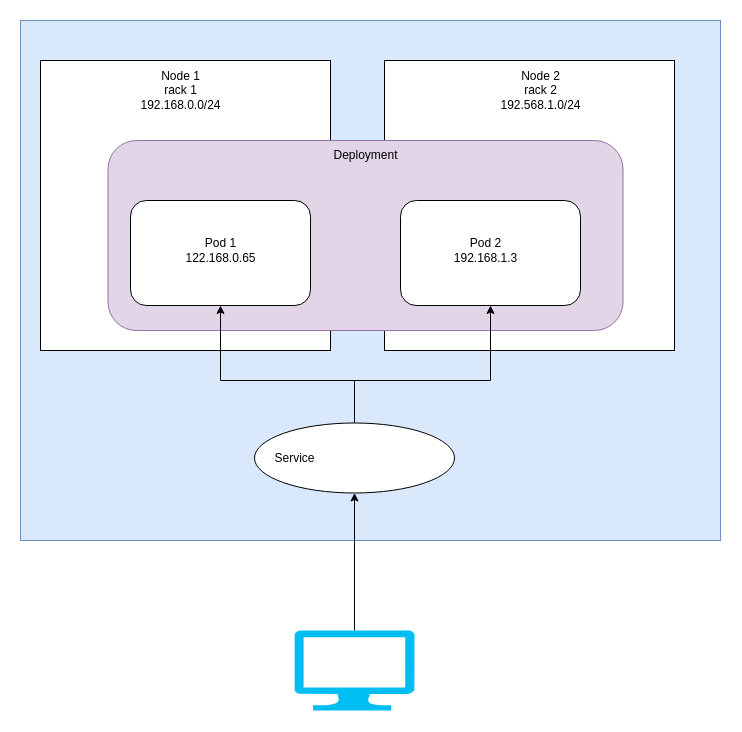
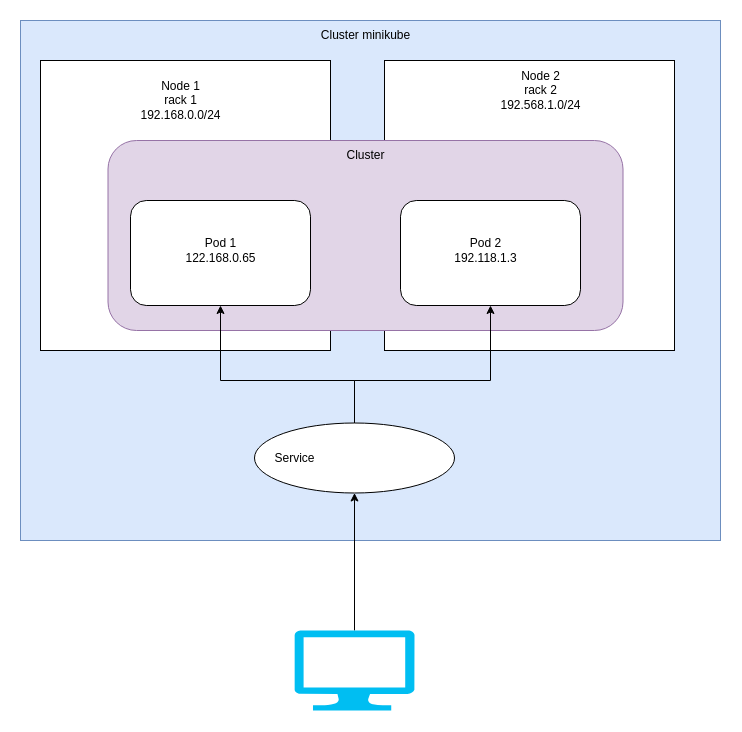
node "Cluster minikube": added
node "Node 1 rack 1 192.168.0.0/24": moved (181, 91) -> (181, 101)
node "Deployment": label "Deployment" -> "Cluster"
node "Pod 2 192.168.1.3": label "Pod 2 192.168.1.3" -> "Pod 2 192.118.1.3"
